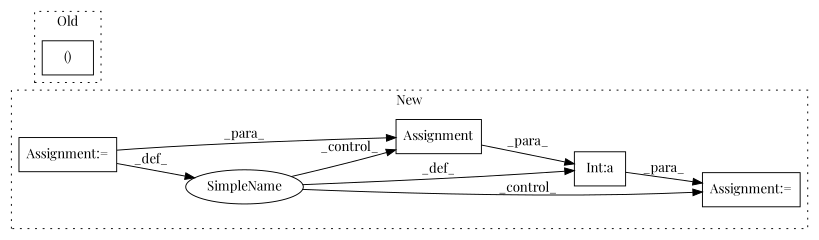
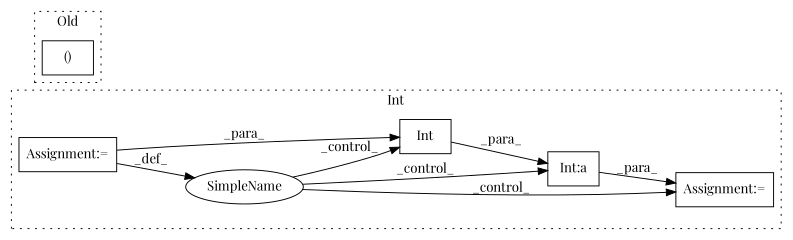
cluster "New": label "New" -> "Int"
node "Assignment": label "Assignment" -> "Int"
edge "SimpleName" -> "Int:a": label "_def_" -> "_control_"
